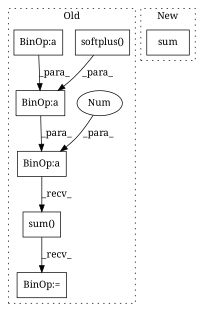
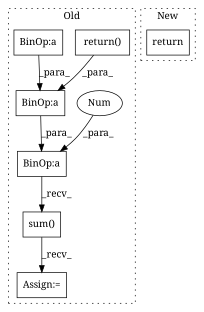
node "softplus()": label "softplus()" -> "return()"
node "sum": label "sum" -> "return"
node "BinOp:=": label "BinOp:=" -> "Assign:="
